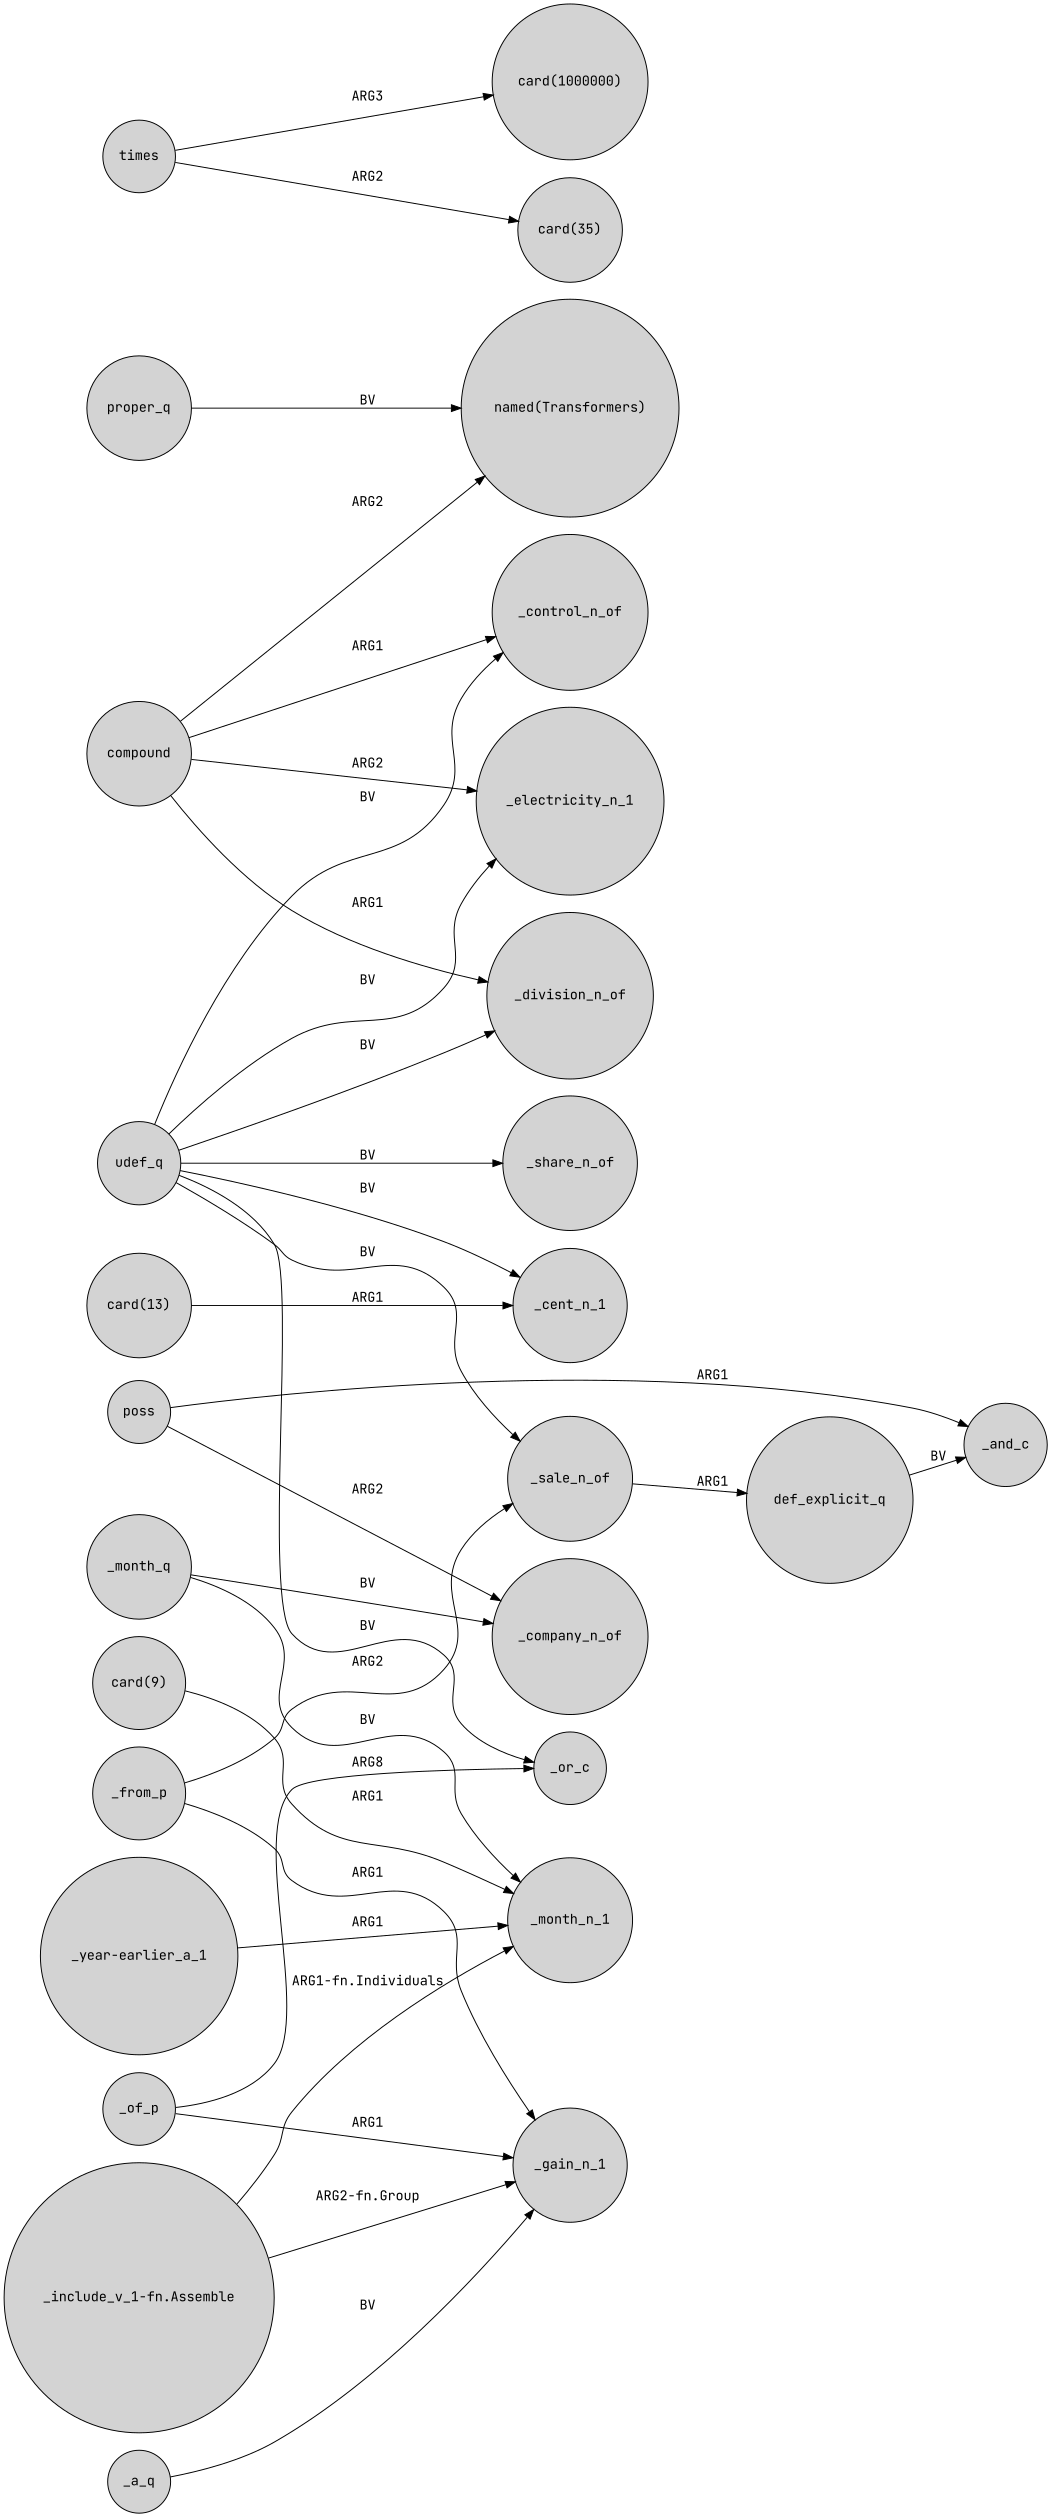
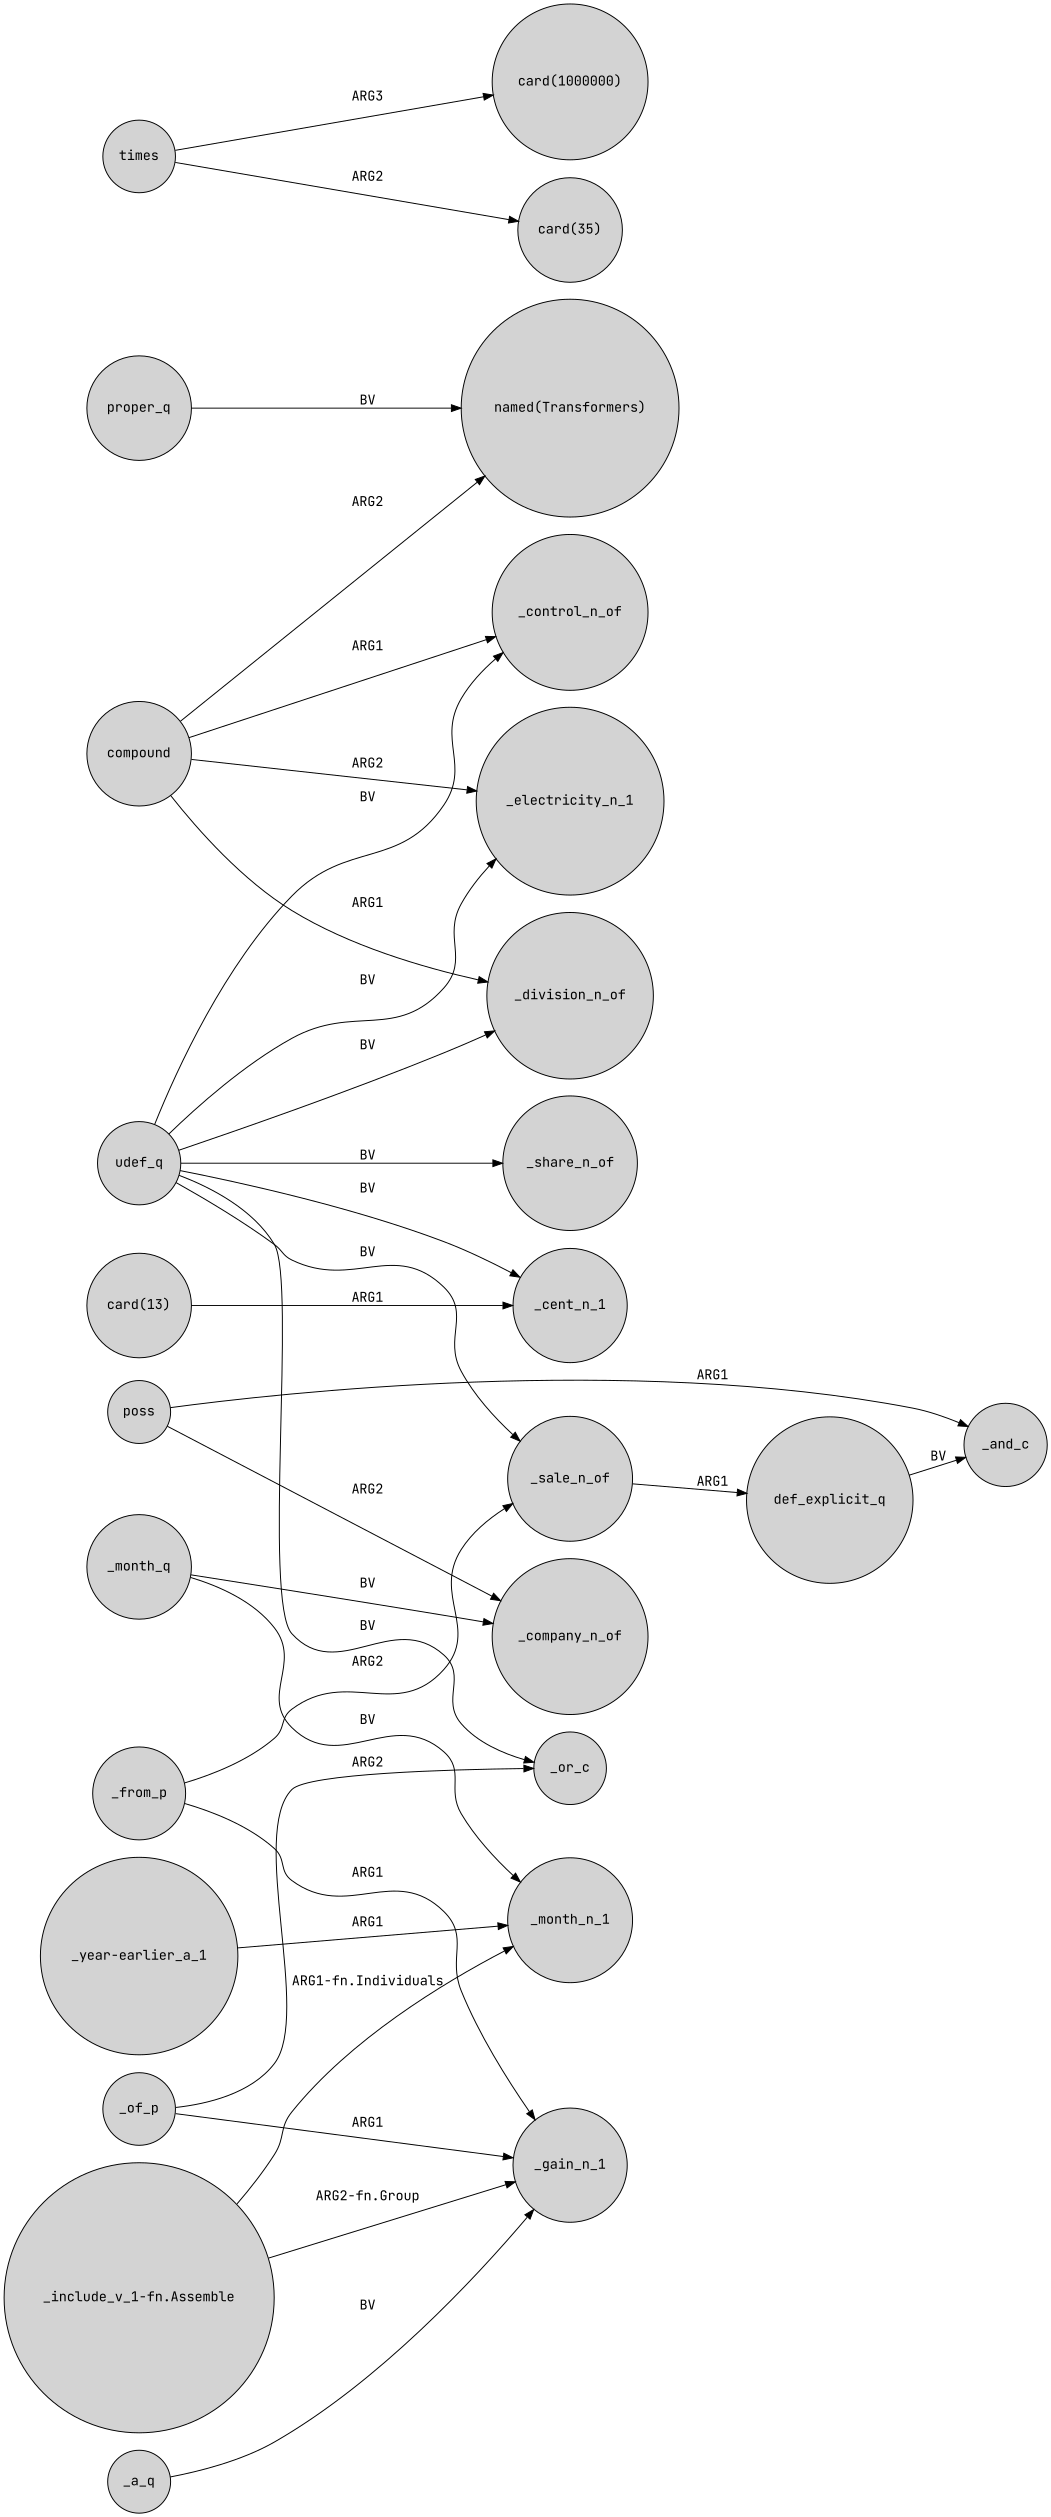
node "card(9)": removed
edge "_of_p" -> "_or_c": label "ARG8" -> "ARG2"
